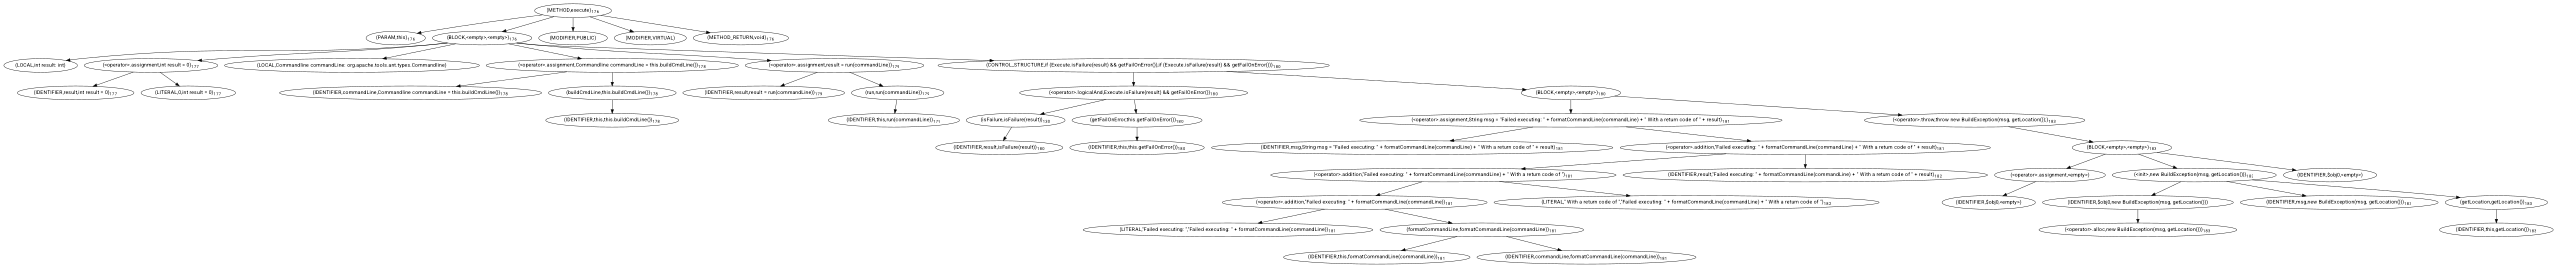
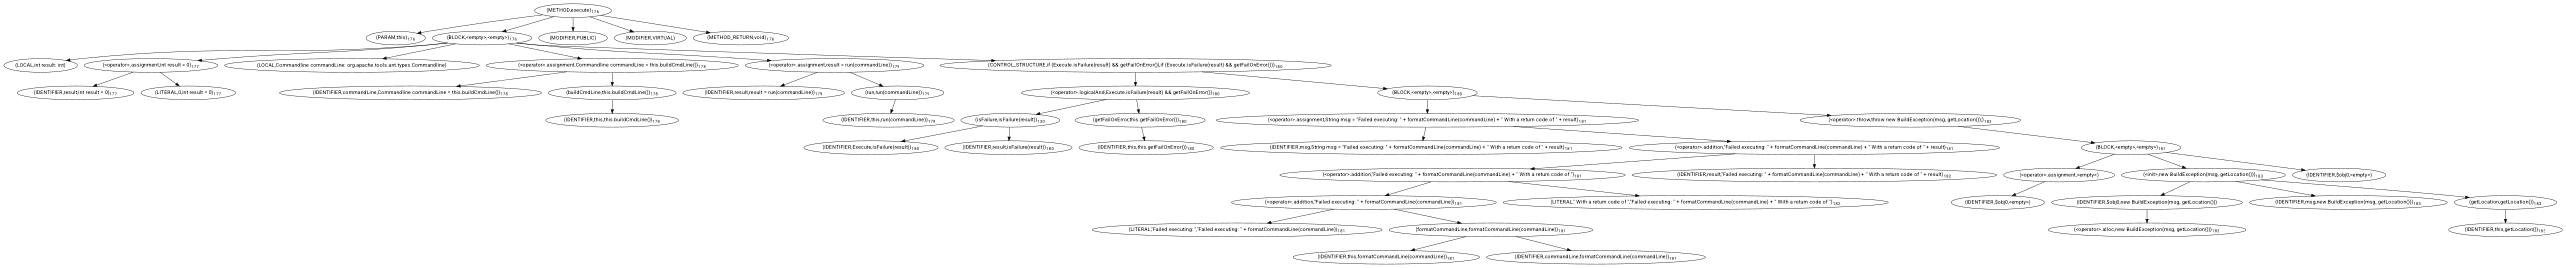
node "(IDENTIFIER,Execute,isFailure(result))": added
